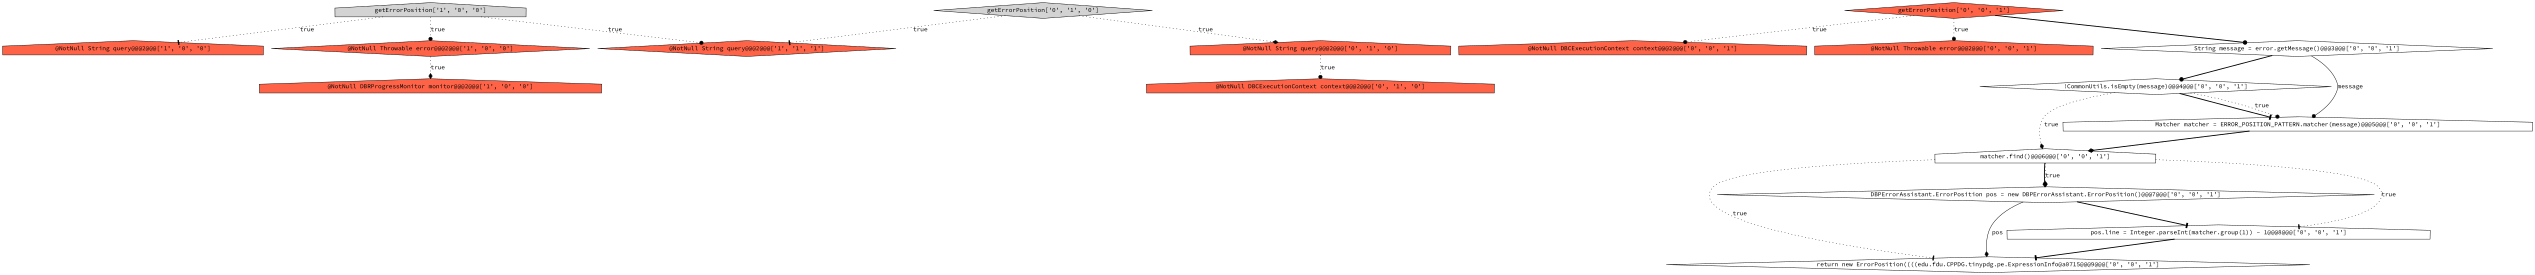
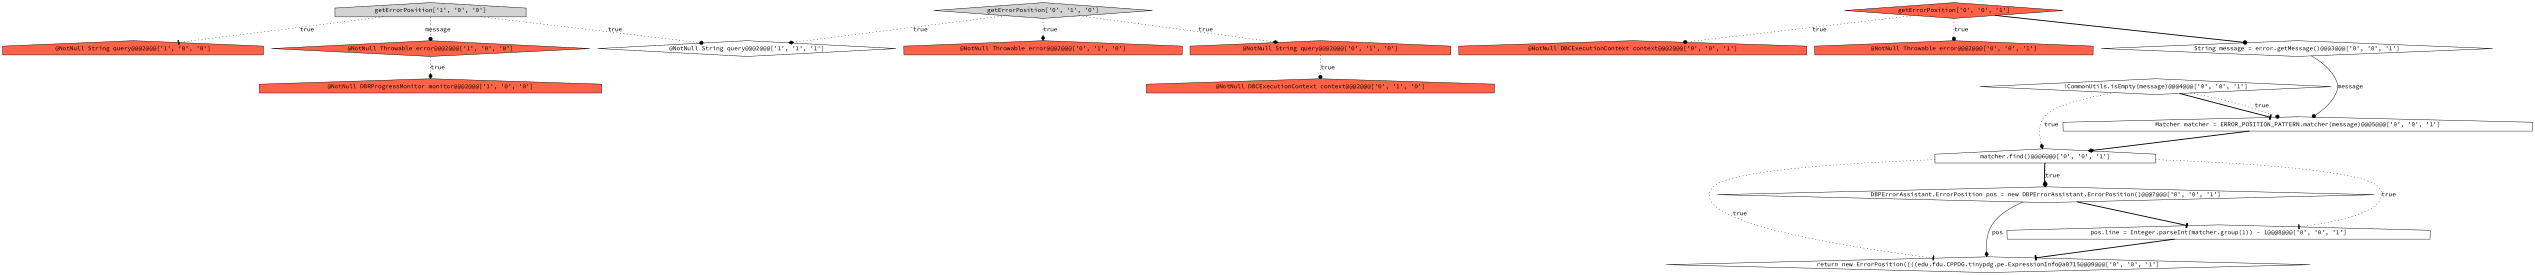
edge "getErrorPosition['0', '1', '0']" -> "@NotNull String query@@@2@@@['1', '1', '1']": arrowhead tee -> diamond
edge "getErrorPosition['1', '0', '0']" -> "@NotNull Throwable error@@@2@@@['1', '0', '0']": label "true" -> "message"
node "@NotNull String query@@@2@@@['1', '1', '1']": fillcolor tomato -> white
node "@NotNull Throwable error@@@2@@@['0', '1', '0']": added
edge "String message = error.getMessage()@@@3@@@['0', '0', '1']" -> "!CommonUtils.isEmpty(message)@@@4@@@['0', '0', '1']": removed
